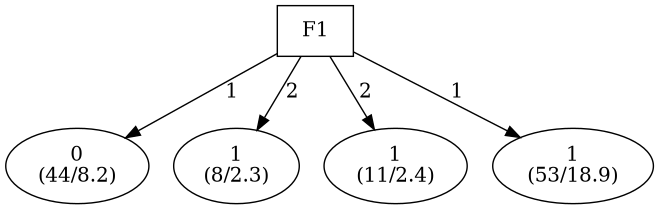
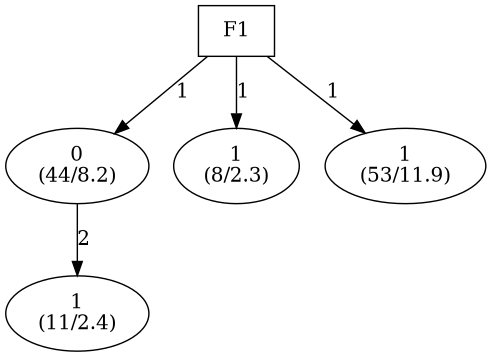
edge "F1" -> "1 (11/2.4)": now "0 (44/8.2)" -> "1 (11/2.4)"
edge "F1" -> "1 (8/2.3)": label "2" -> "1"
node "1 (53/18.9)": label "1 (53/18.9)" -> "1 (53/11.9)"
